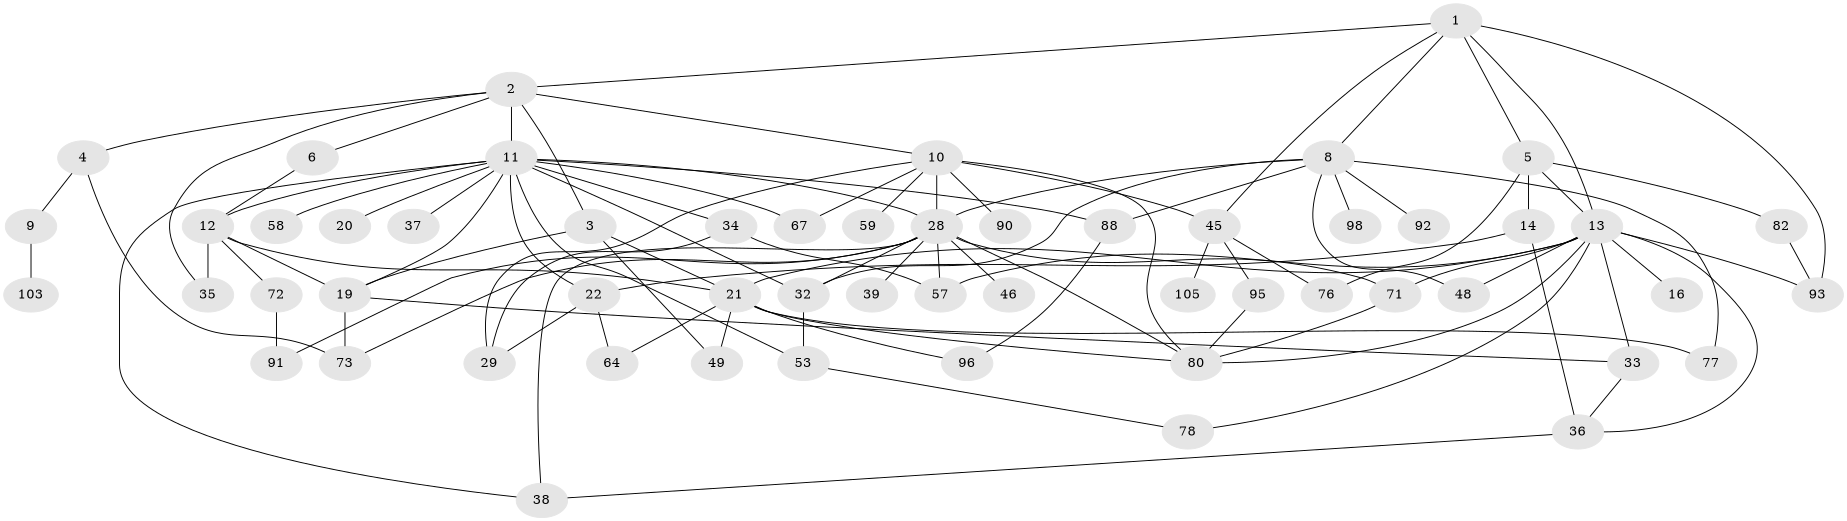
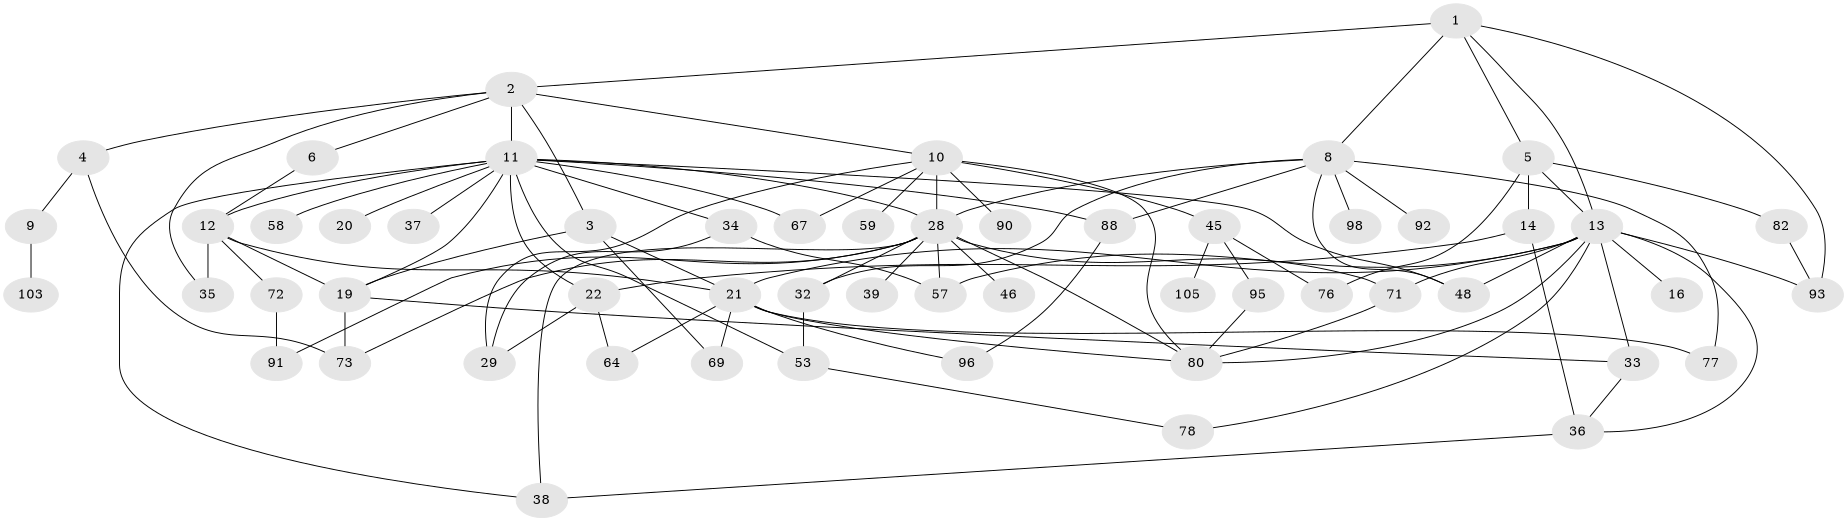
edge "1" -- "45": removed
edge "11" -- "32": now "11" -- "48"
node "49": label "49" -> "69"
